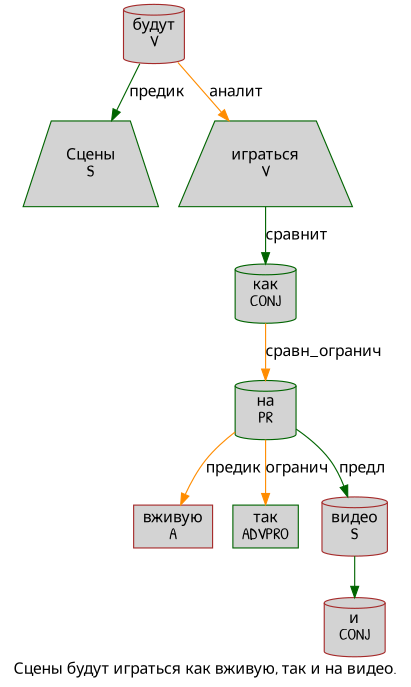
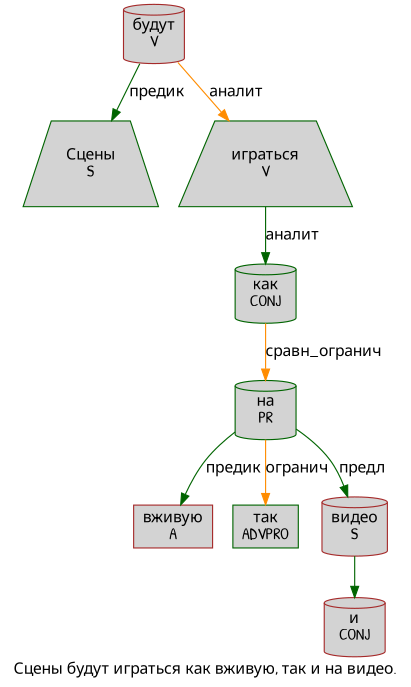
edge "играться V" -> "как CONJ": label "сравнит" -> "аналит"
edge "на PR" -> "вживую A": color darkorange -> darkgreen
